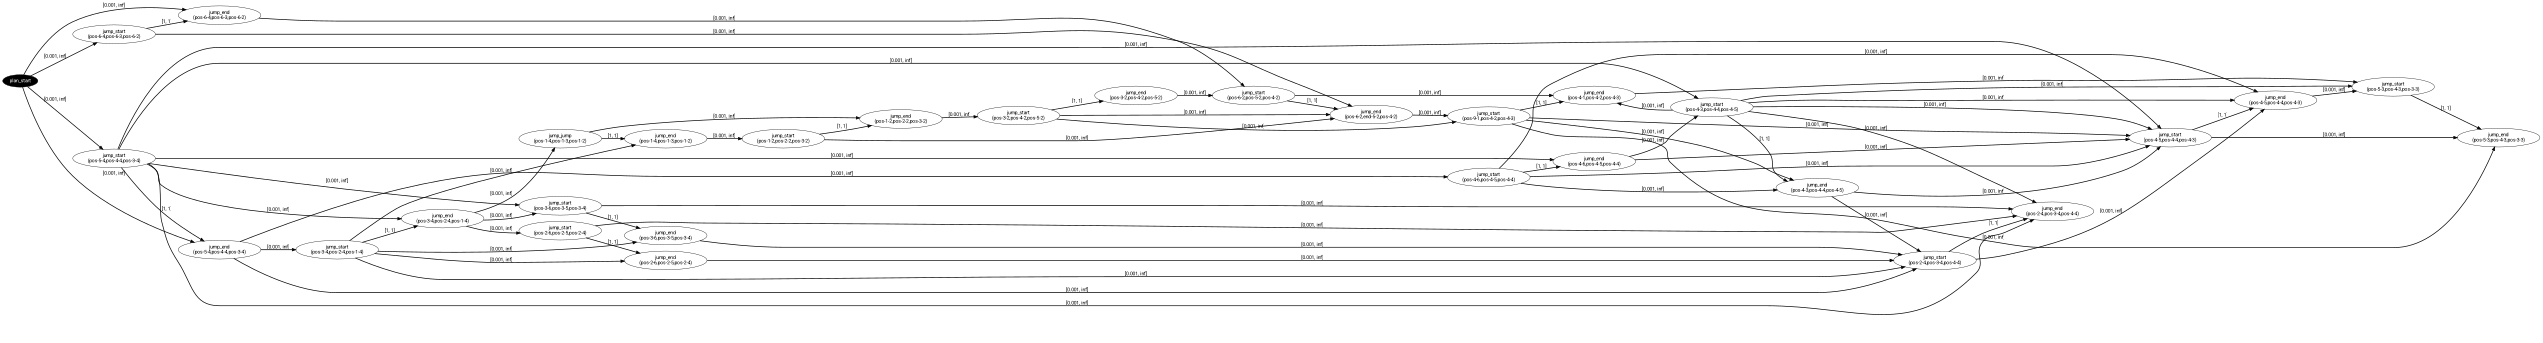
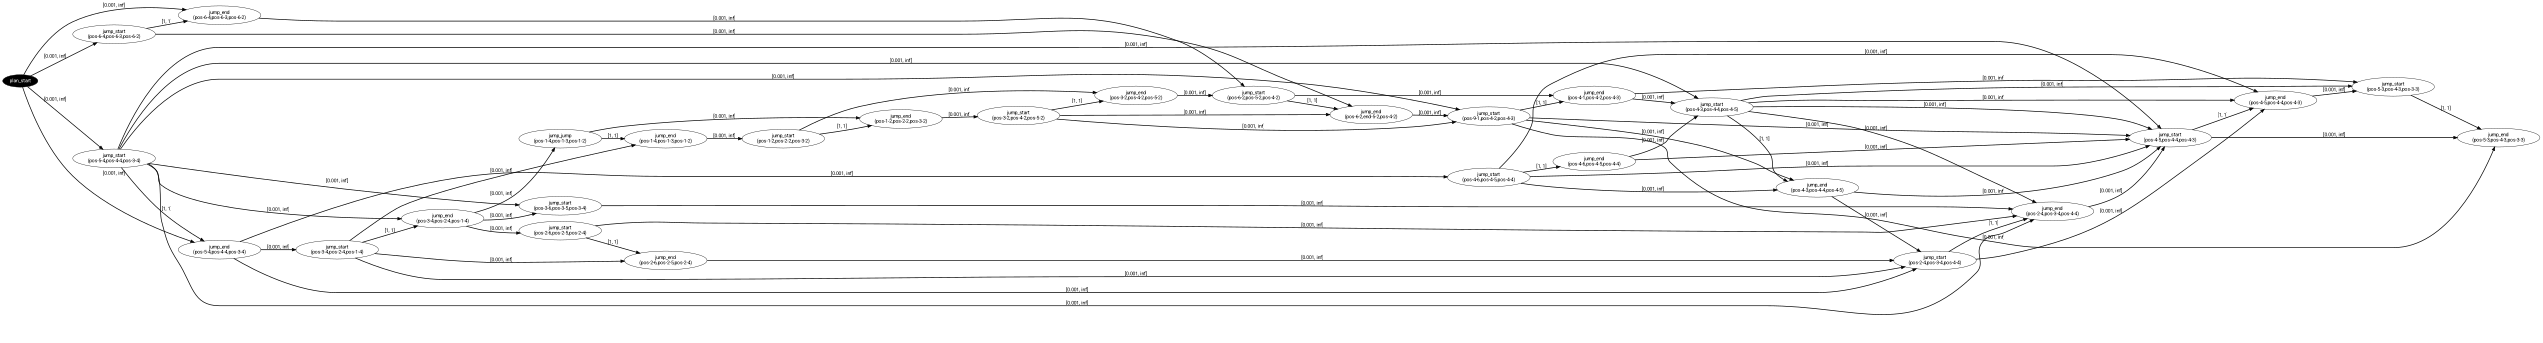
edge "jump_start (pos-4-3,pos-4-4,pos-4-5)" -> "jump_end (pos-4-1,pos-4-2,pos-4-3)": reversed
edge "jump_start (pos-1-2,pos-2-2,pos-3-2)" -> "jump_end (pos-6-2,end-5-2,pos-4-2)": now "jump_start (pos-1-2,pos-2-2,pos-3-2)" -> "jump_end (pos-3-2,pos-4-2,pos-5-2)"
edge "jump_start (pos-5-4,pos-4-4,pos-3-4)" -> "jump_end (pos-4-6,pos-4-5,pos-4-4)": now "jump_start (pos-5-4,pos-4-4,pos-3-4)" -> "jump_start (pos-9-1,pos-4-2,pos-4-3)"
edge "jump_end (pos-2-4,pos-3-4,pos-4-4)" -> "jump_start (pos-4-5,pos-4-4,pos-4-3)": added, label "[0.001, inf]"
node "jump_end (pos-3-6,pos-3-5,pos-3-4)": removed
